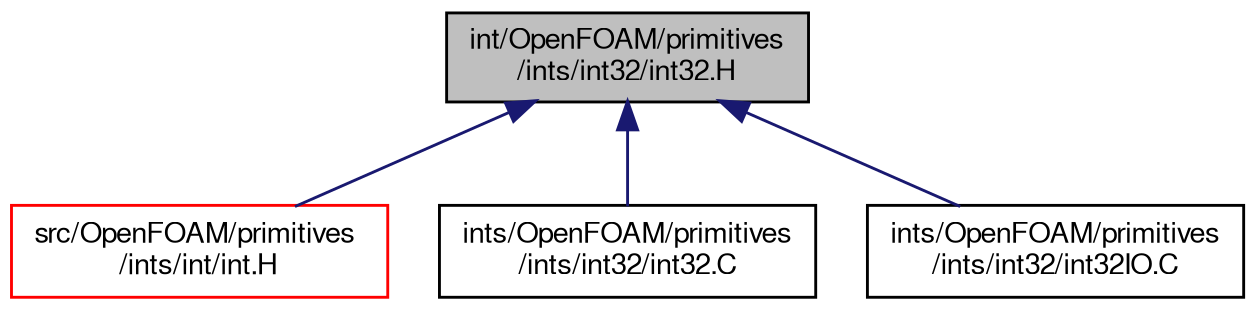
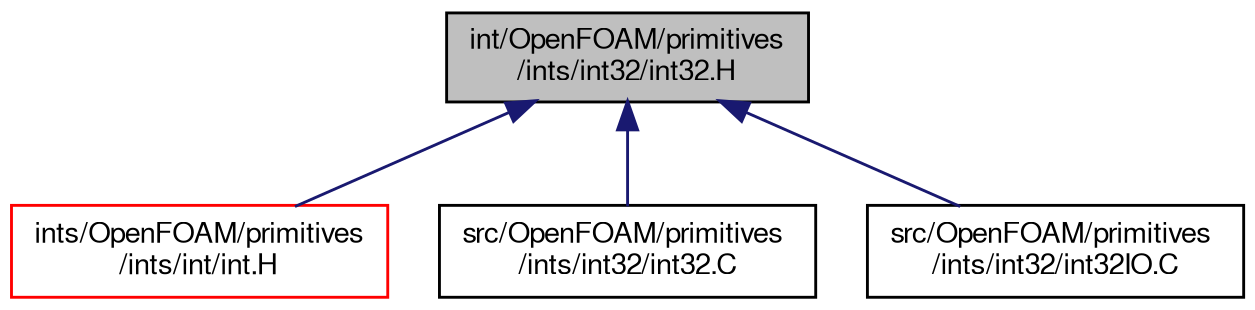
node "src/OpenFOAM/primitives /ints/int/int.H": label "src/OpenFOAM/primitives /ints/int/int.H" -> "ints/OpenFOAM/primitives /ints/int/int.H"
node "ints/OpenFOAM/primitives /ints/int32/int32.C": label "ints/OpenFOAM/primitives /ints/int32/int32.C" -> "src/OpenFOAM/primitives /ints/int32/int32.C"
node "ints/OpenFOAM/primitives /ints/int32/int32IO.C": label "ints/OpenFOAM/primitives /ints/int32/int32IO.C" -> "src/OpenFOAM/primitives /ints/int32/int32IO.C"
